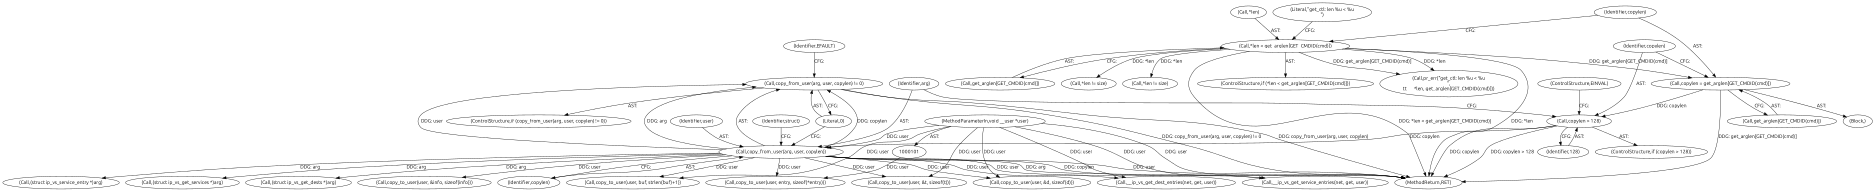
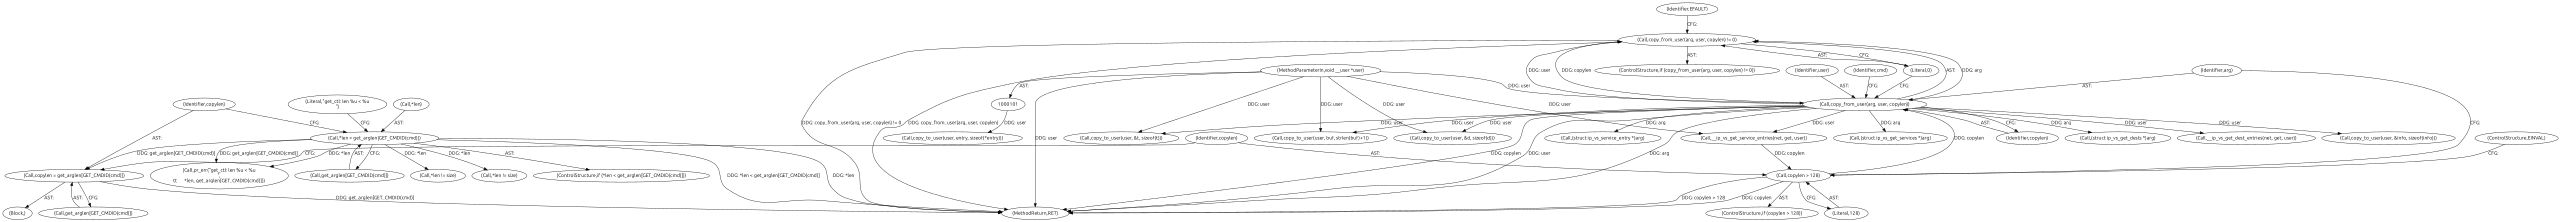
edge "(Call,copylen = get_arglen[GET_CMDID(cmd)])" -> "(Call,copylen > 128)": now "(Call,__ip_vs_get_service_entries(net, get, user))" -> "(Call,copylen > 128)"
node "(Identifier,struct)": label "(Identifier,struct)" -> "(Identifier,cmd)"
node "(Identifier,128)": label "(Identifier,128)" -> "(Literal,128)"
edge "(MethodParameterIn,void __user *user)" -> "(Call,__ip_vs_get_dest_entries(net, get, user))": removed, label "DDG: user"
edge "(Call,copy_from_user(arg, user, copylen))" -> "(Call,copy_to_user(user, entry, sizeof(*entry)))": removed, label "DDG: user"
